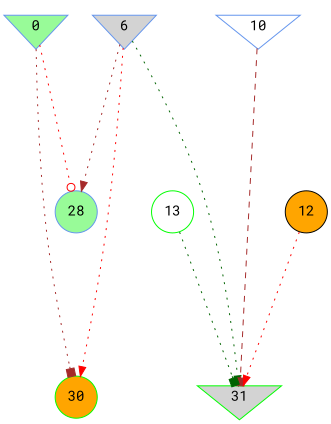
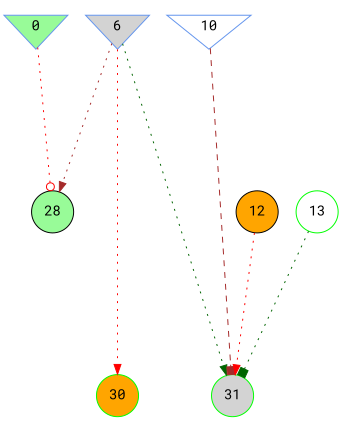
edge "0" -> "30": removed
node "28": color cornflowerblue -> black
node "31": shape invtriangle -> circle
